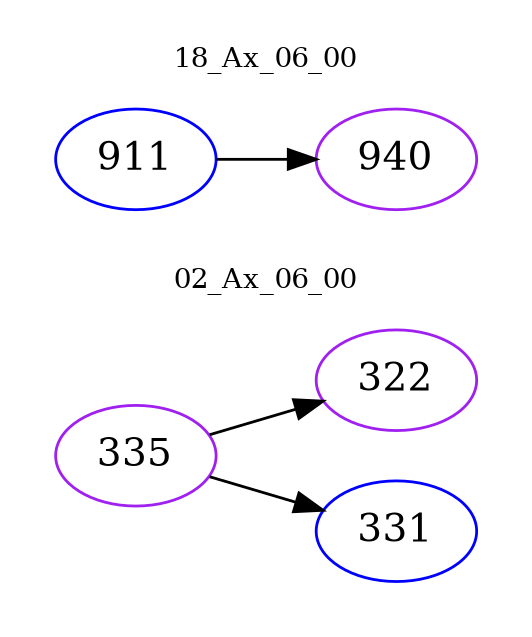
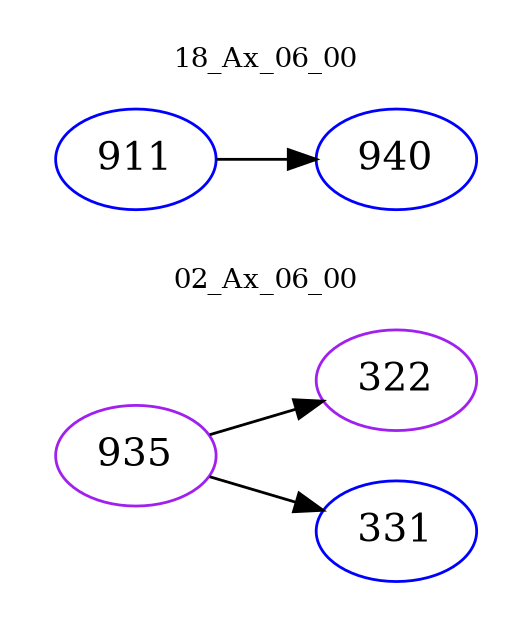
node "940": color purple -> blue
node "335": label "335" -> "935"
